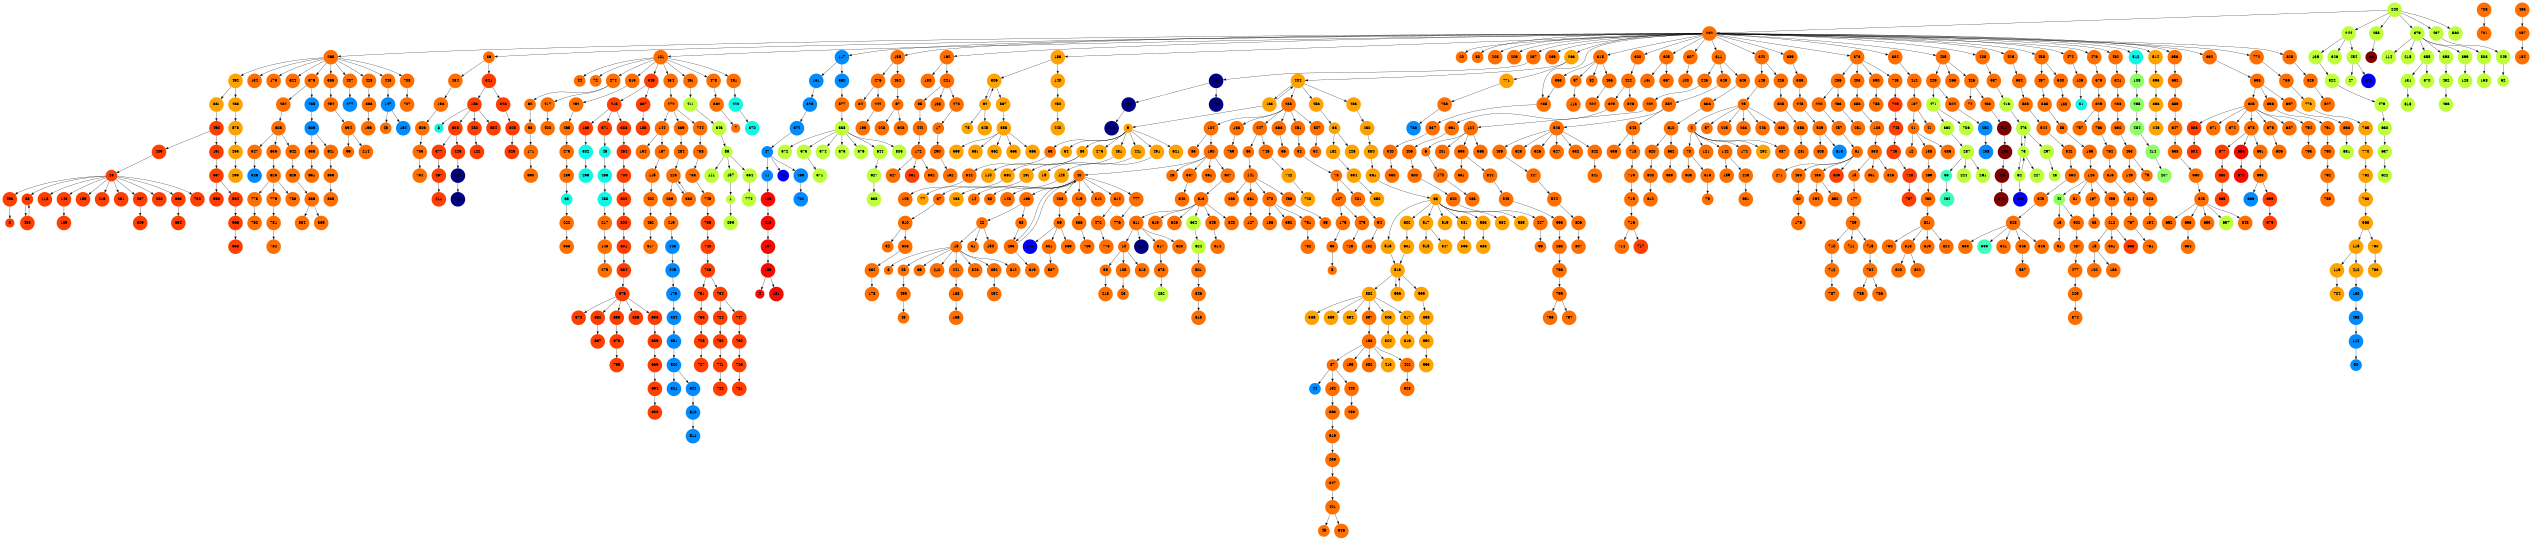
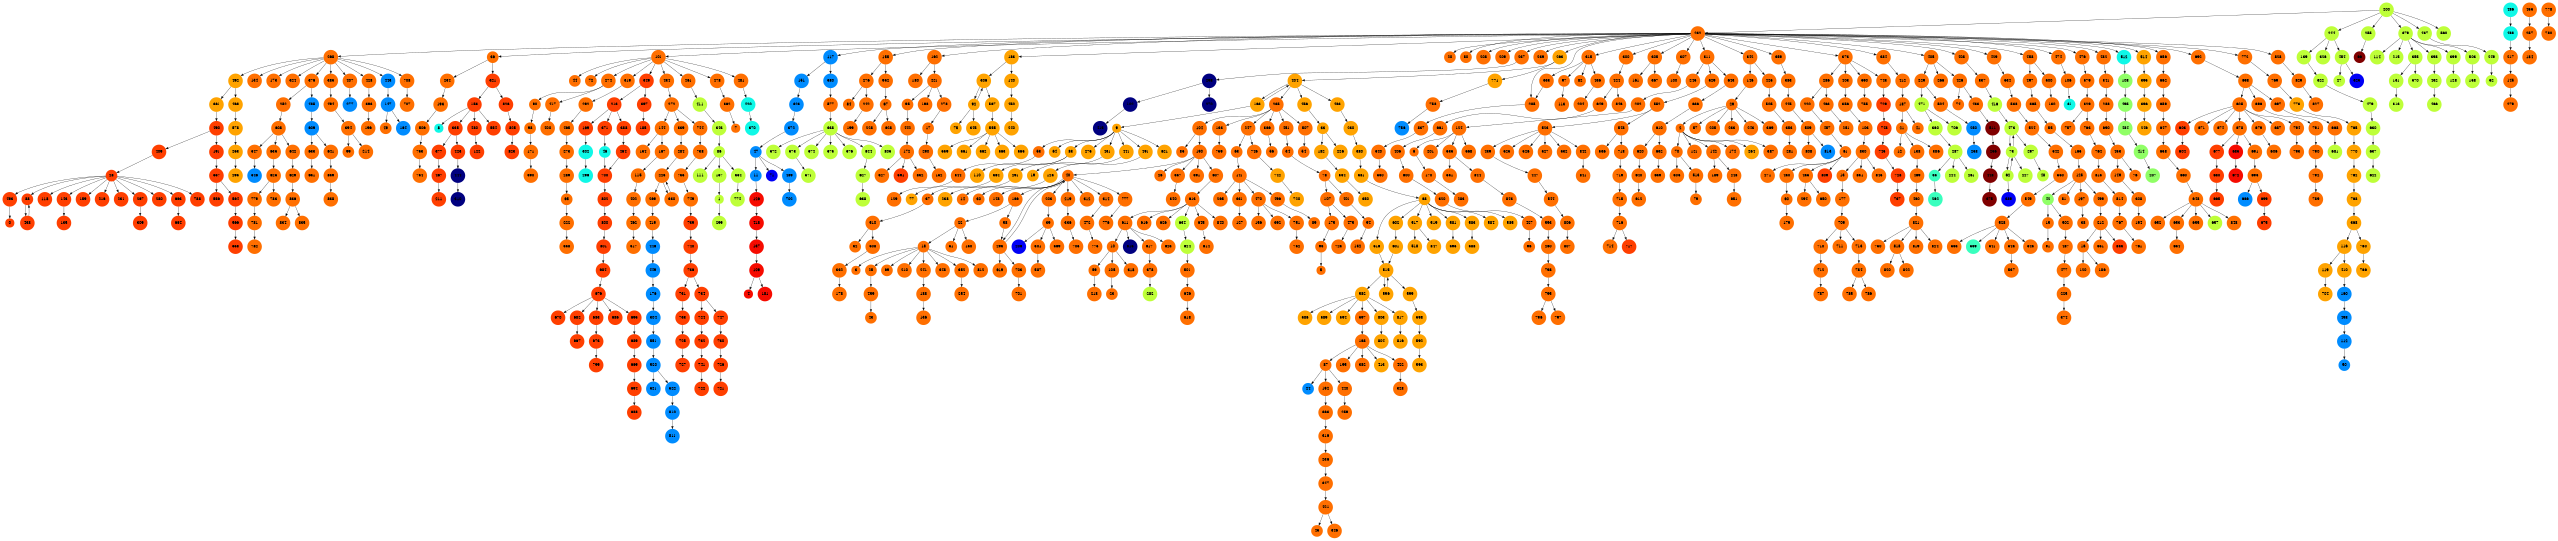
node "443": fillcolor #ff6f00 -> #008cff
node "452": label "452" -> "952"
edge "46" -> "486": now "46" -> "700"
edge "625" -> "778": removed
node "65": fillcolor #0ff8e7 -> #ff6f00
edge "293" -> "703": added
